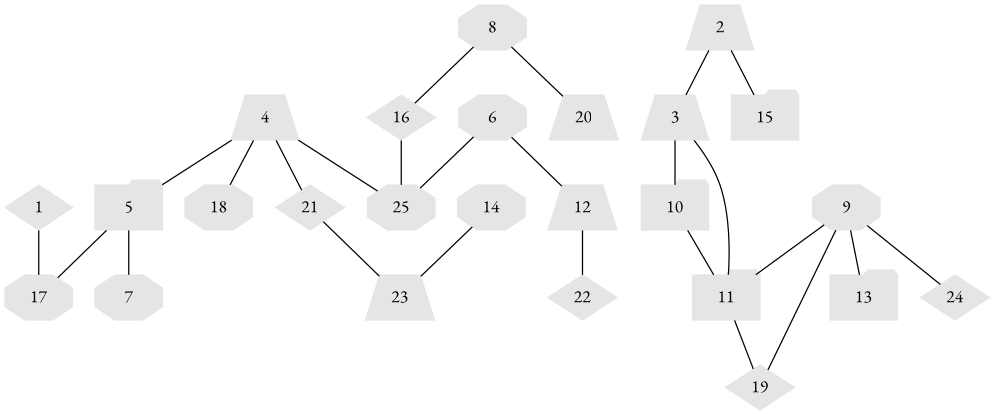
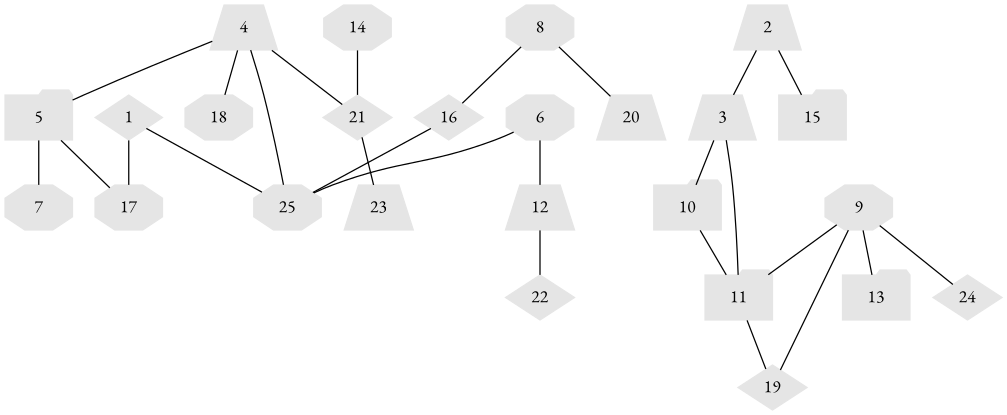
edge "1" -- "25": added
edge "14" -- "23": now "14" -- "21"
